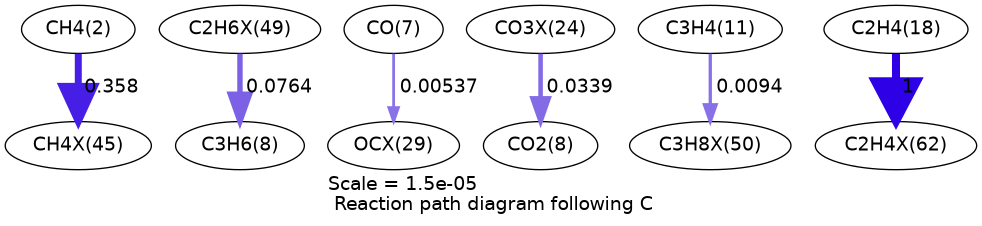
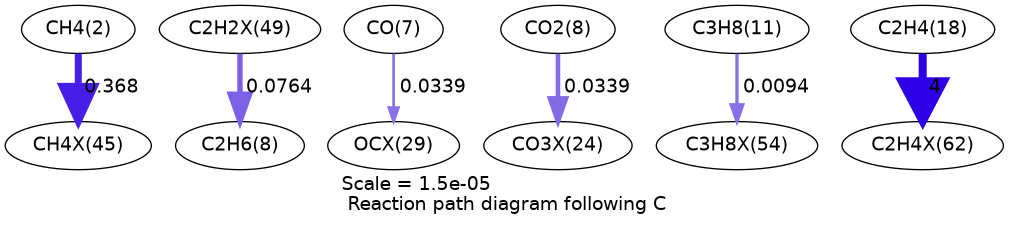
node "C2H6X(49)": label "C2H6X(49)" -> "C2H2X(49)"
node "C3H4(11)": label "C3H4(11)" -> "C3H8(11)"
edge "CO3X(24)" -> "CO2(8)": reversed
edge "CH4(2)" -> "CH4X(45)": label " 0.358" -> " 0.368"
edge "CO(7)" -> "OCX(29)": label " 0.00537" -> " 0.0339"
edge "C2H4(18)" -> "C2H4X(62)": label " 1" -> " 4"
node "C3H6(8)": label "C3H6(8)" -> "C2H6(8)"
node "C3H8X(50)": label "C3H8X(50)" -> "C3H8X(54)"
